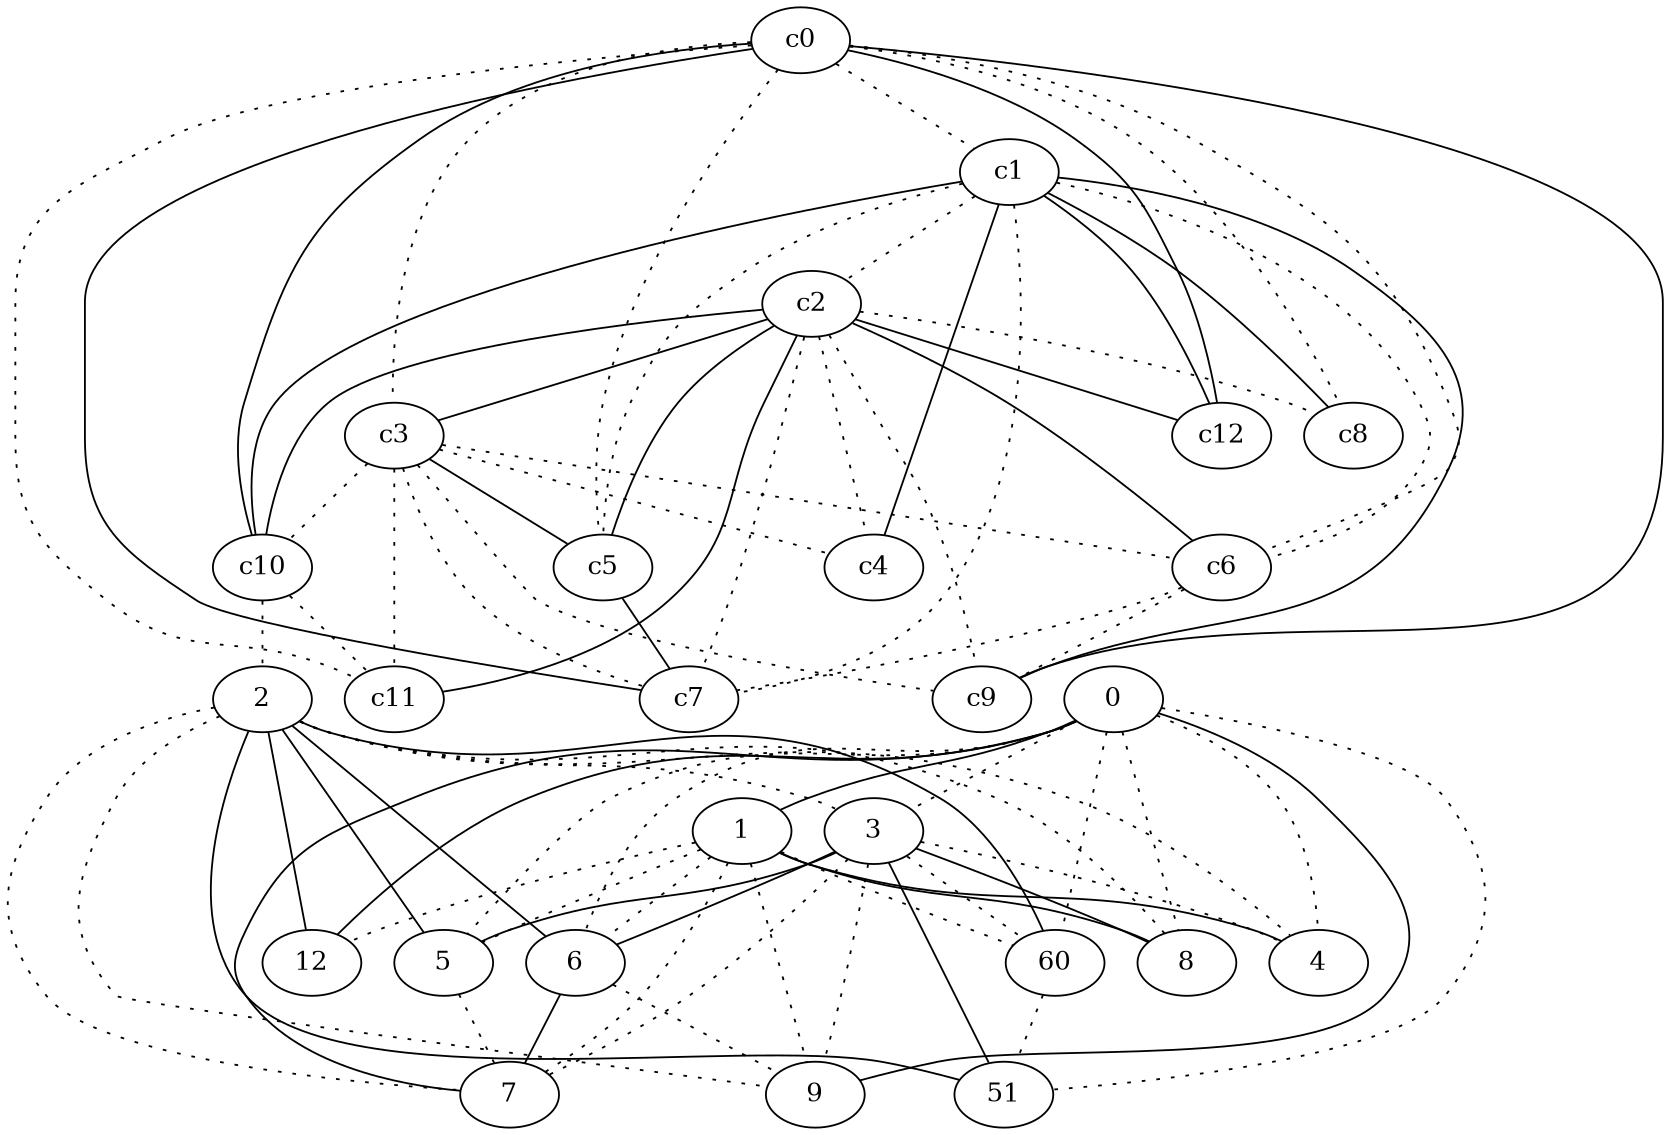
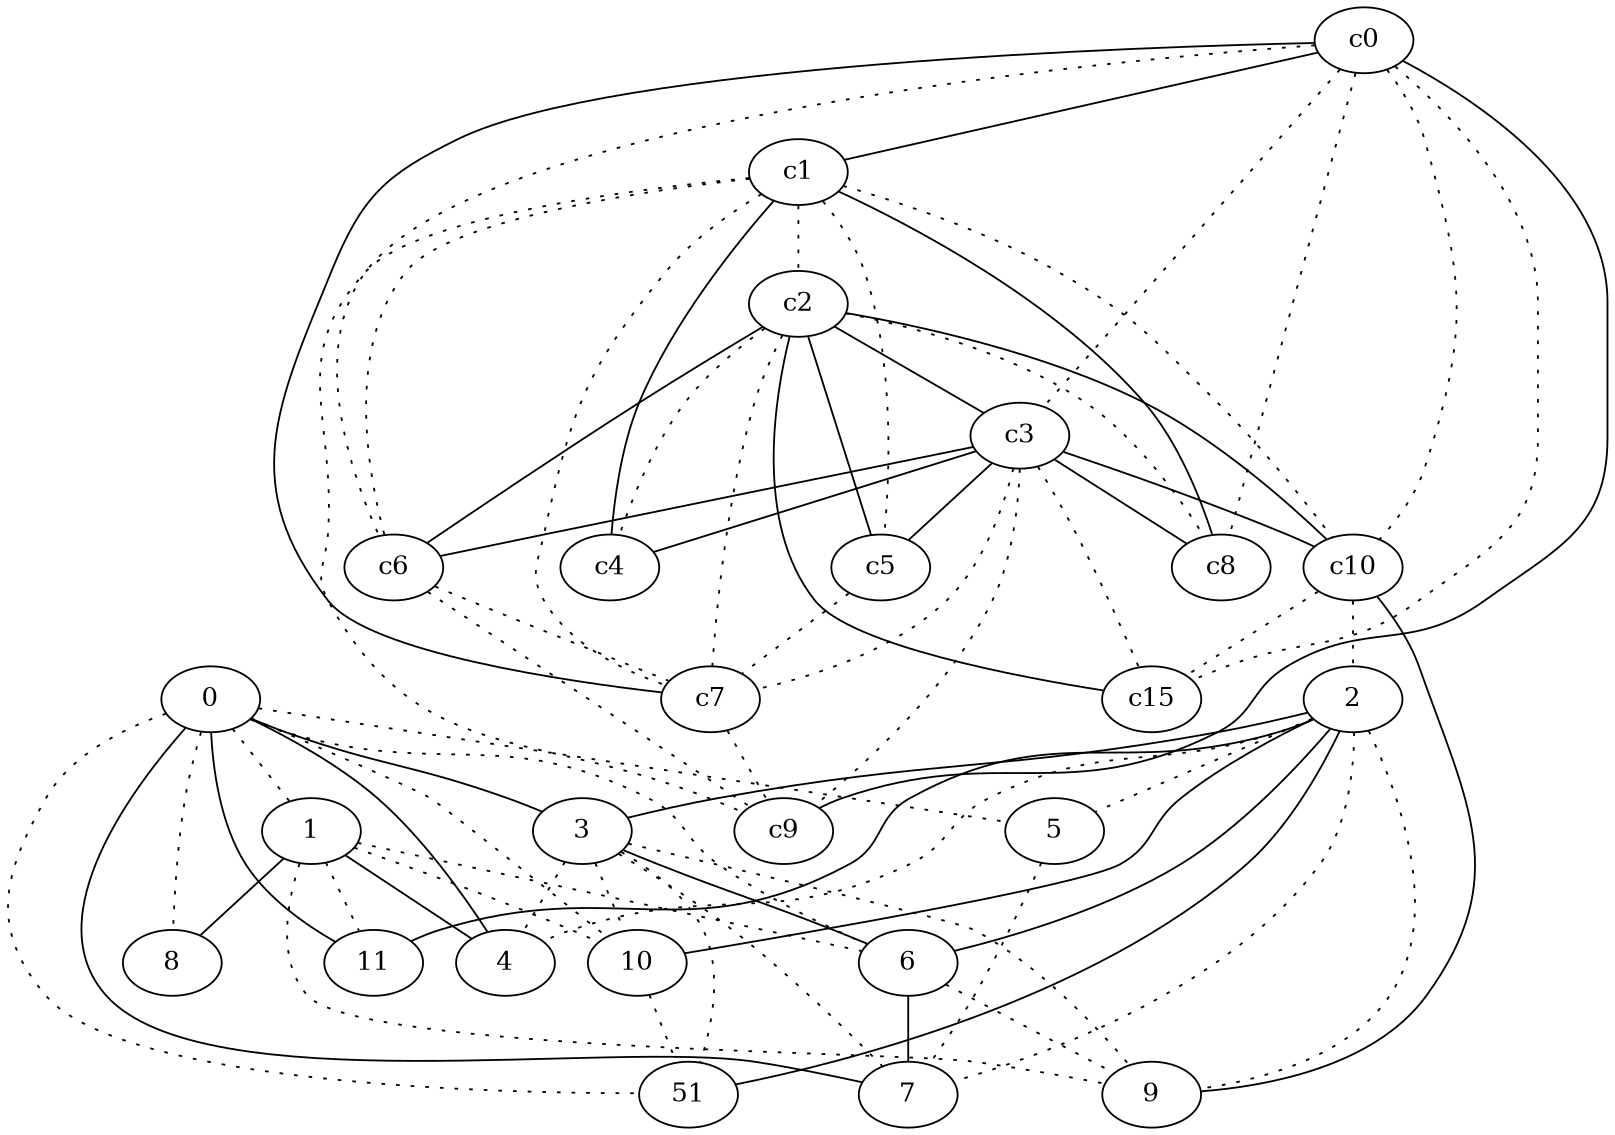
edge "c0" -- "c1": style dotted -> solid
edge "c0" -- "c10": style solid -> dotted
edge "c1" -- "c10": style solid -> dotted
edge "c0" -- "c5": removed
edge "c1" -- "c9": style solid -> dotted
node "c12": removed
edge "c2" -- "c9": now "c7" -- "c9"
edge "c3" -- "c10": style dotted -> solid
edge "c3" -- "c6": style dotted -> solid
edge "c3" -- "c8": added
edge "c3" -- "c4": style dotted -> solid
edge "c5" -- "c7": style solid -> dotted
node "c11": label "c11" -> "c15"
edge "2" -- "3": style dotted -> solid
edge "0" -- "3": style dotted -> solid
edge "2" -- "8": removed
edge "0" -- "1": style solid -> dotted
edge "0" -- "4": style dotted -> solid
edge "2" -- "5": style solid -> dotted
edge "3" -- "8": removed
edge "3" -- "5": removed
edge "1" -- "5": removed
node "12": label "12" -> "11"
edge "3" -- "51": style solid -> dotted
node "60": label "60" -> "10"
edge "1" -- "7": removed
edge "0" -- "9": now "c10" -- "9"
